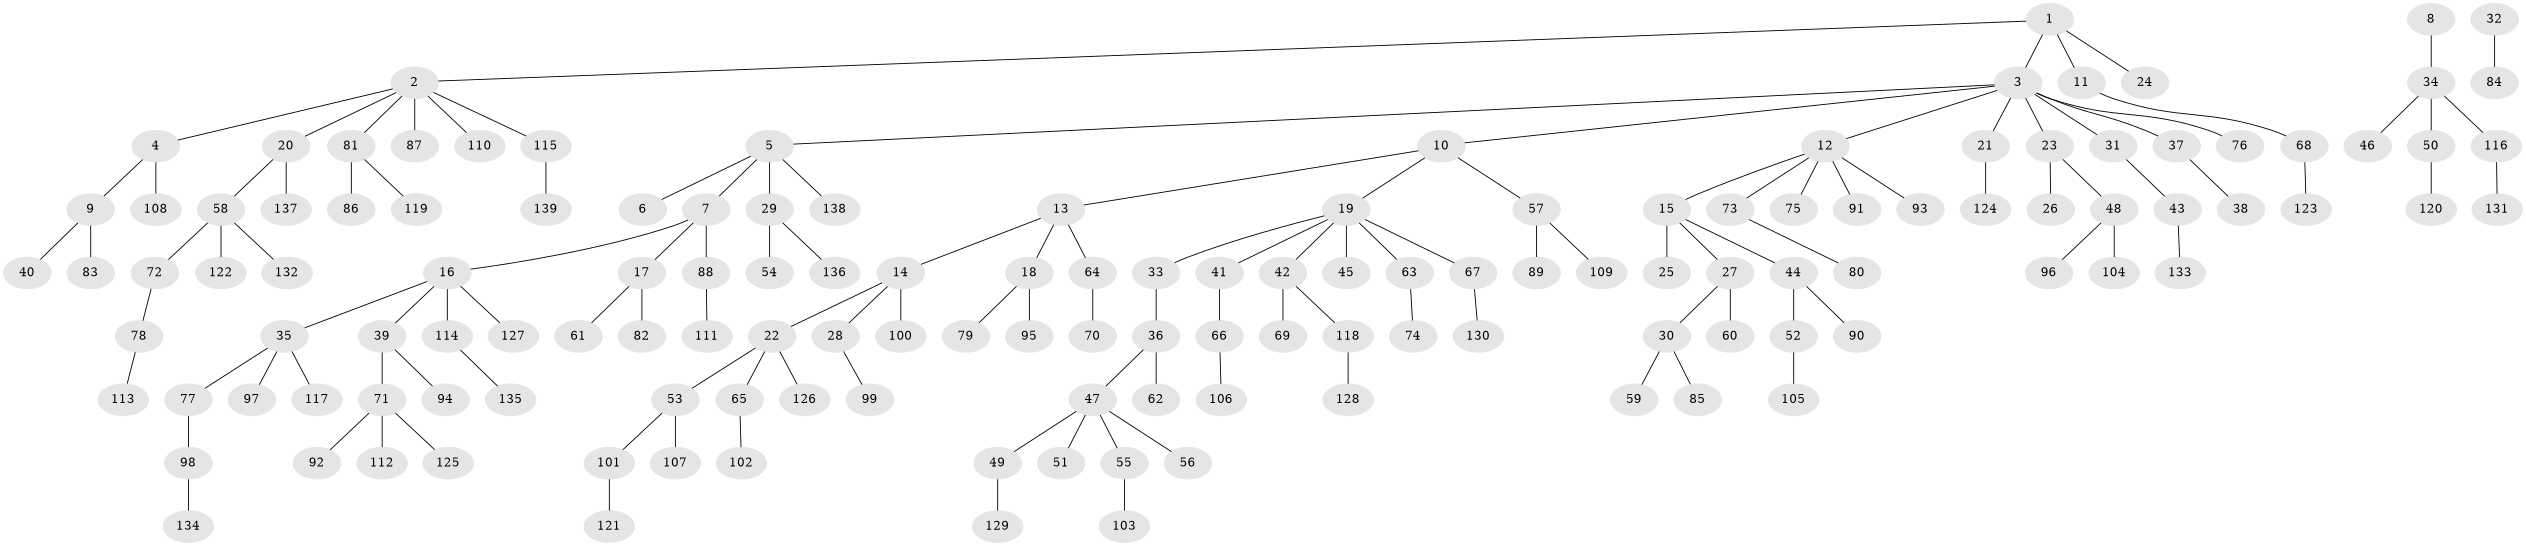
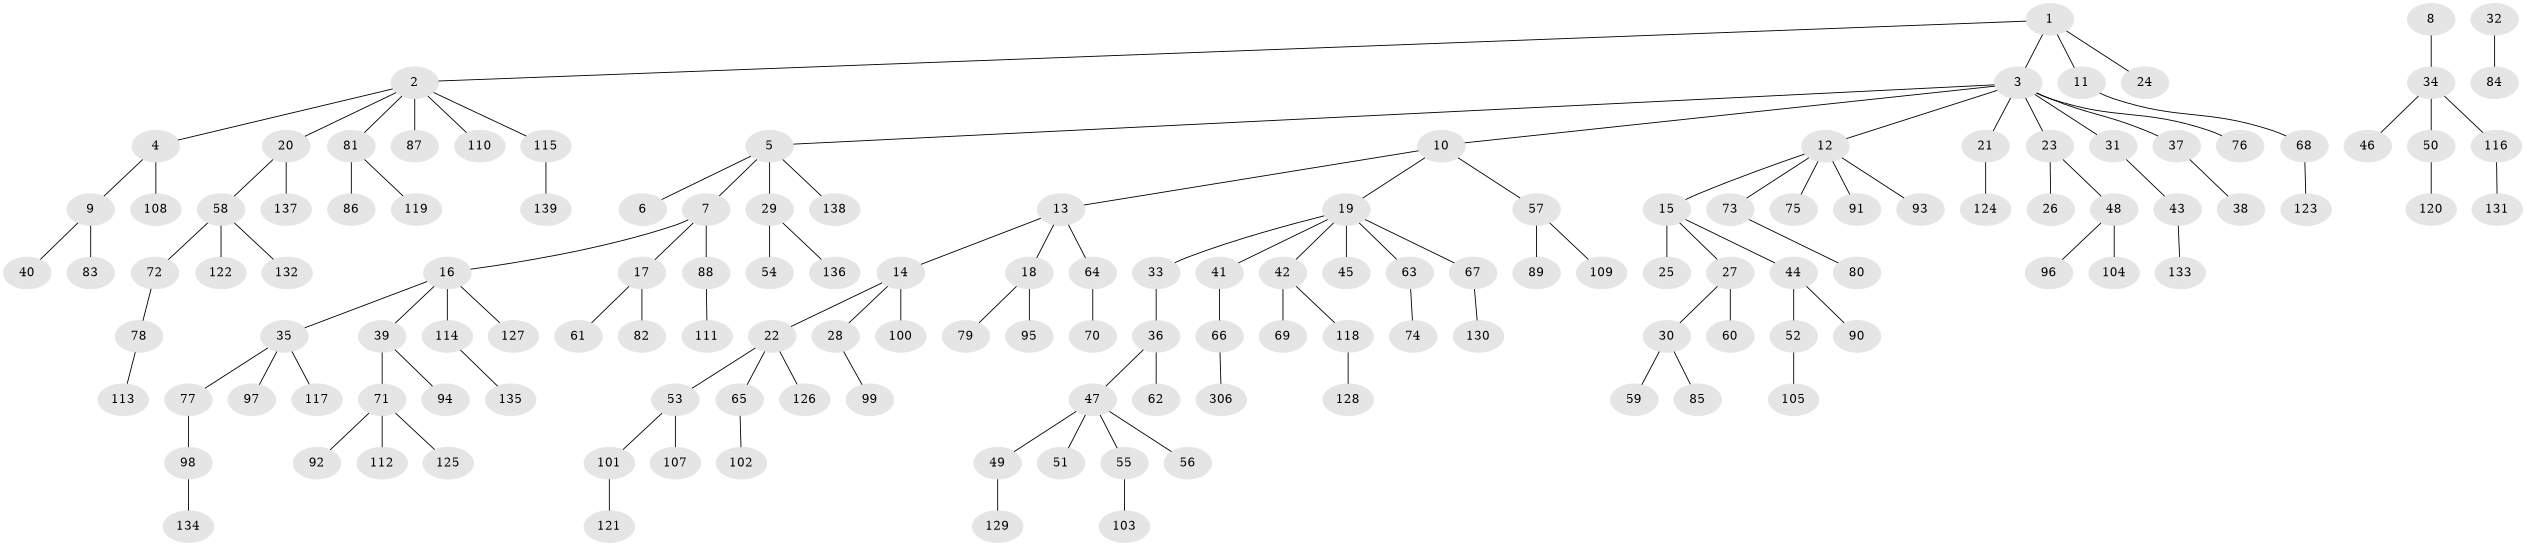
node "106": label "106" -> "306"
